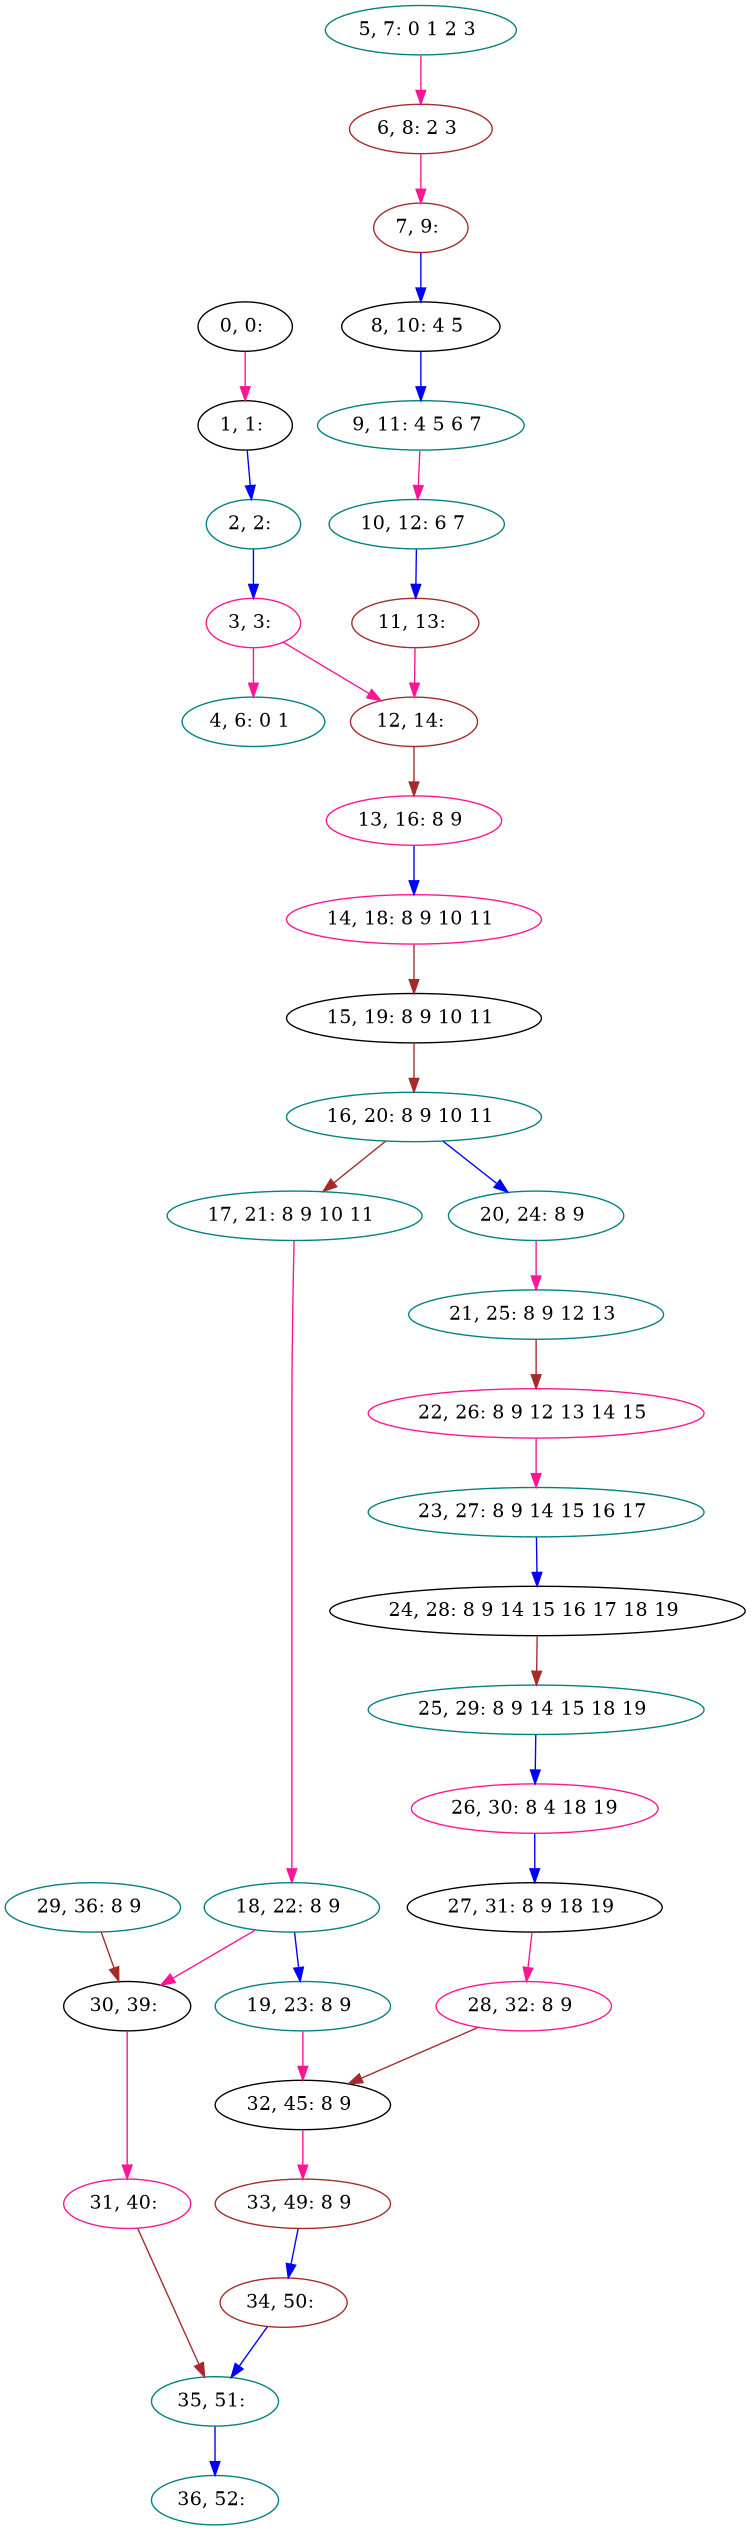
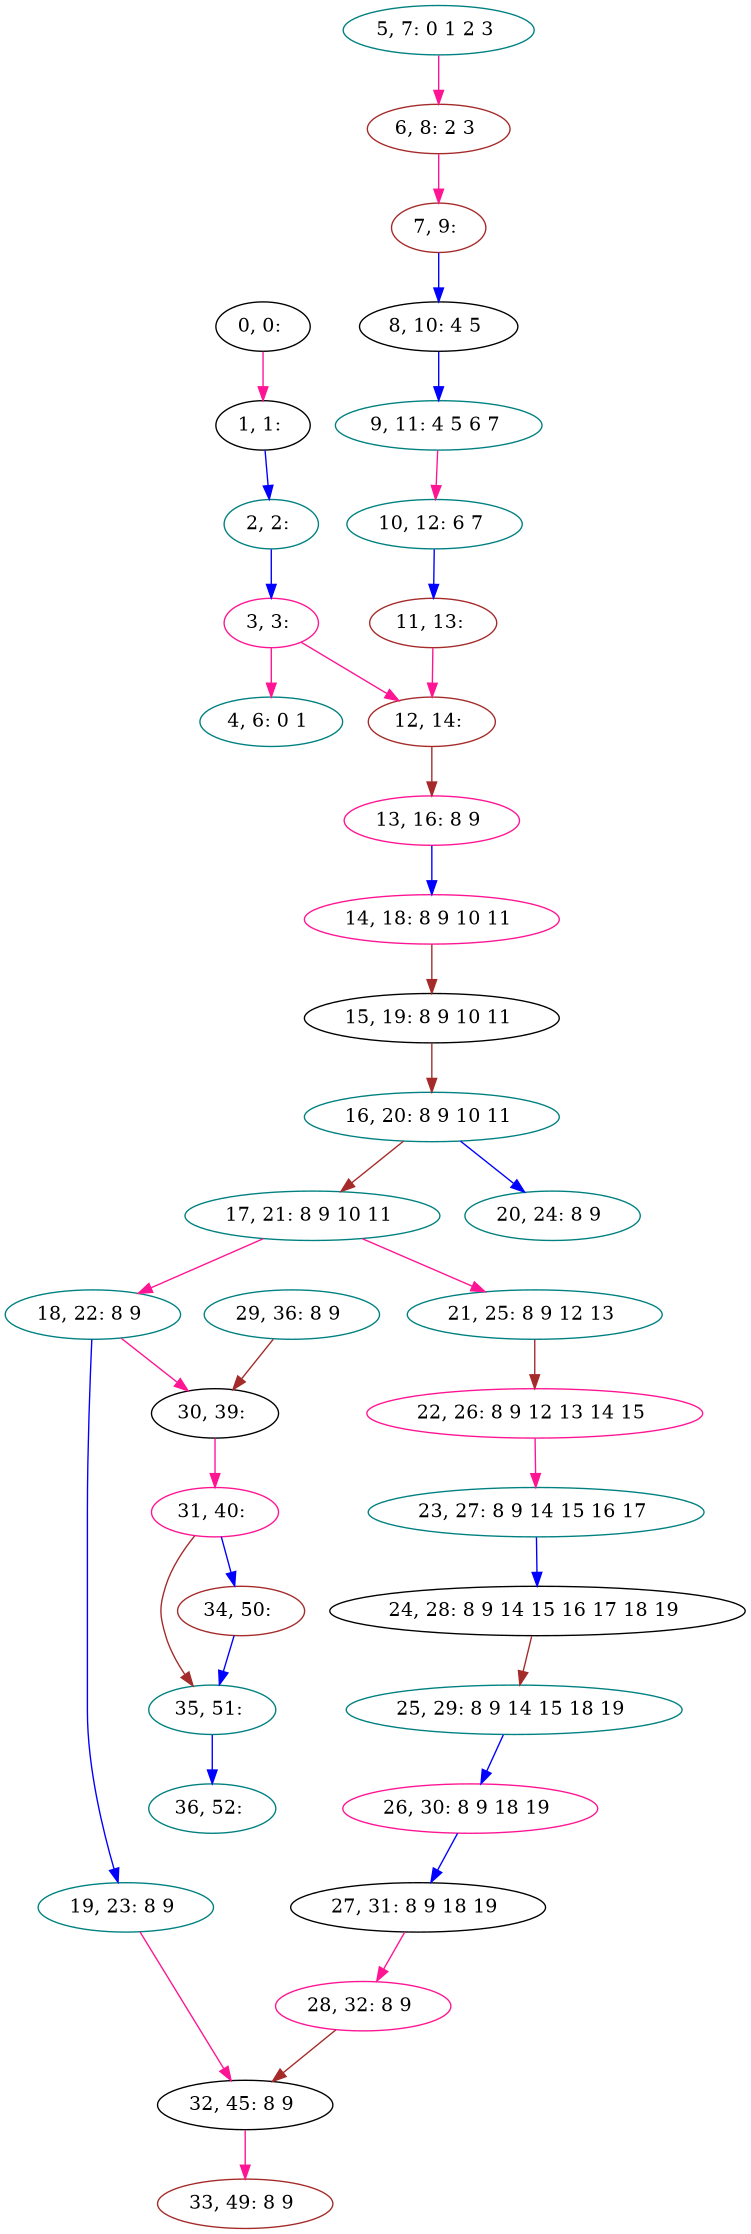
edge "20, 24: 8 9" -> "21, 25: 8 9 12 13": now "17, 21: 8 9 10 11" -> "21, 25: 8 9 12 13"
node "26, 30: 8 4 18 19": label "26, 30: 8 4 18 19" -> "26, 30: 8 9 18 19"
edge "33, 49: 8 9" -> "34, 50:": now "31, 40:" -> "34, 50:"
